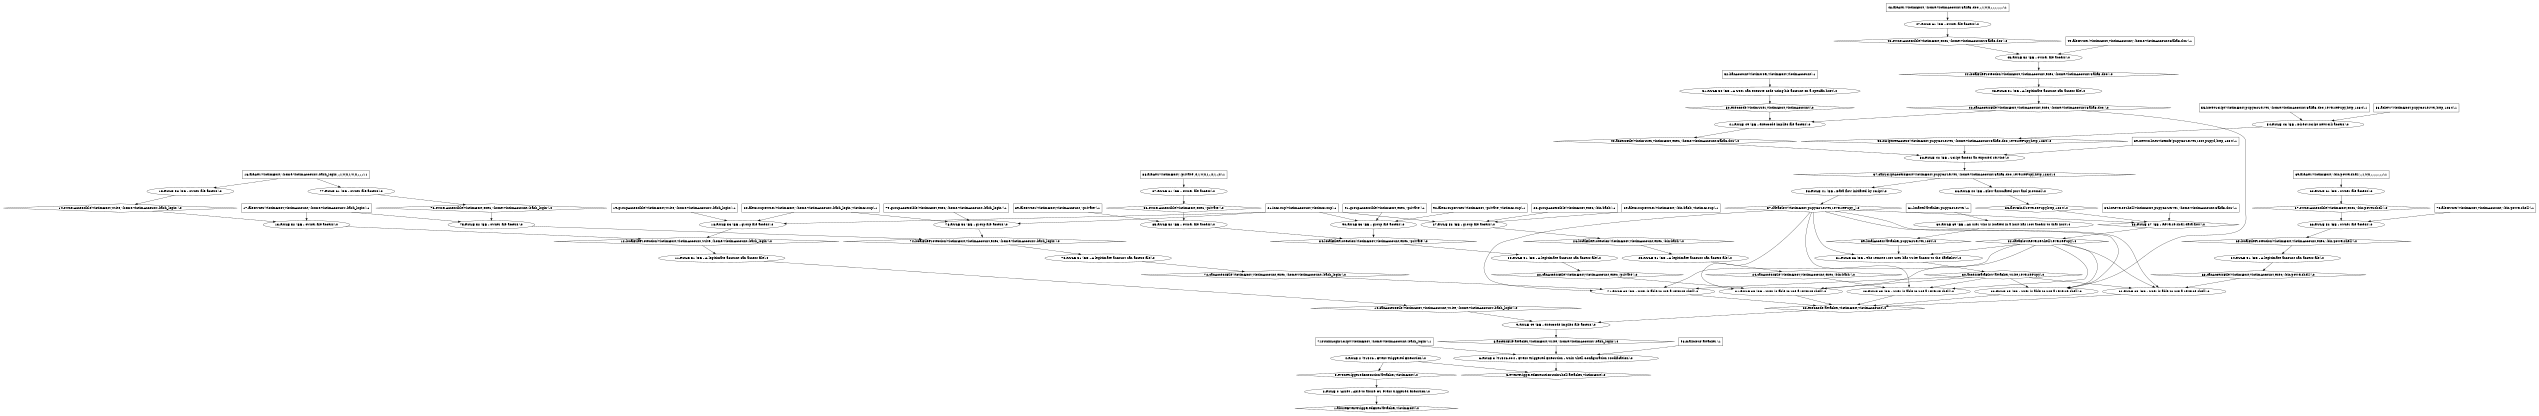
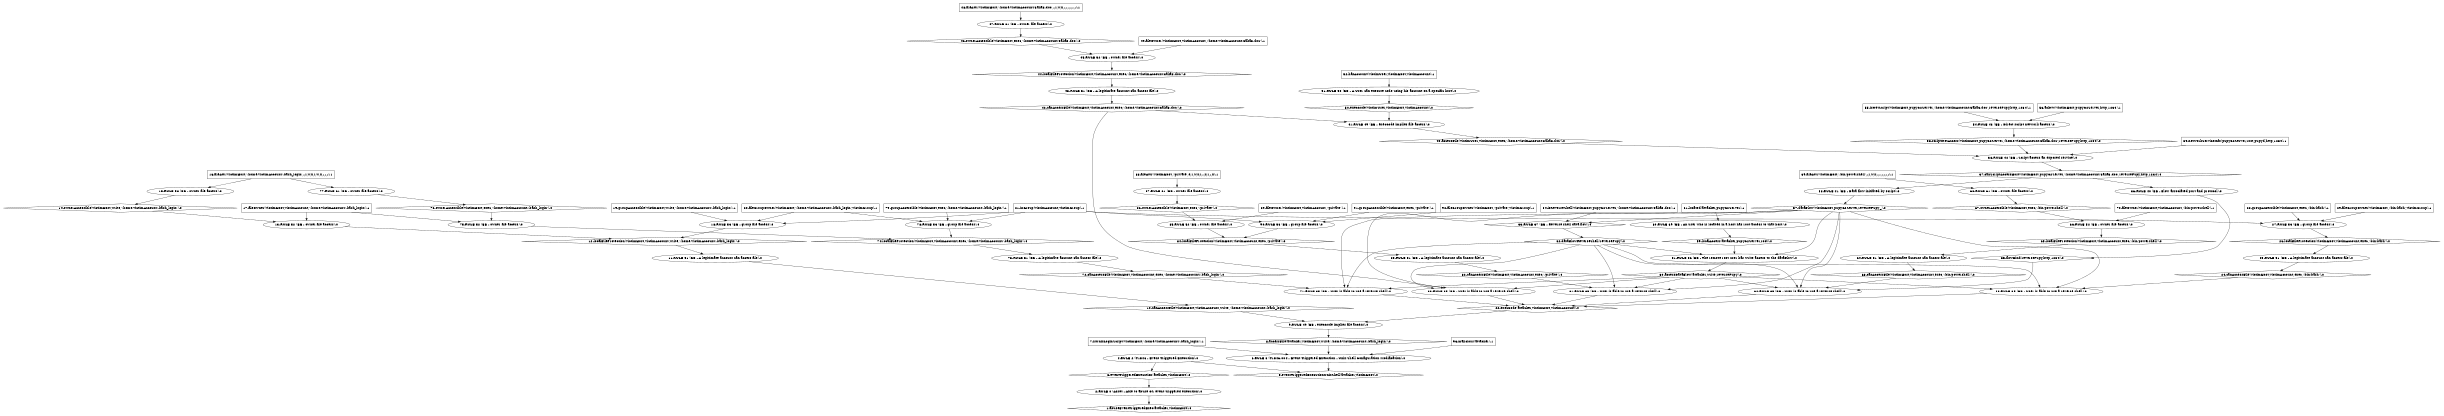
edge "35:flowBind(reversePupy,http,1234):0" -> "33:RULE 37 (BB - Reverse shell data flow):0": now "35:flowBind(reversePupy,http,1234):0" -> "62:RULE 35 (BB - User is able to use a reverse shell):0"
